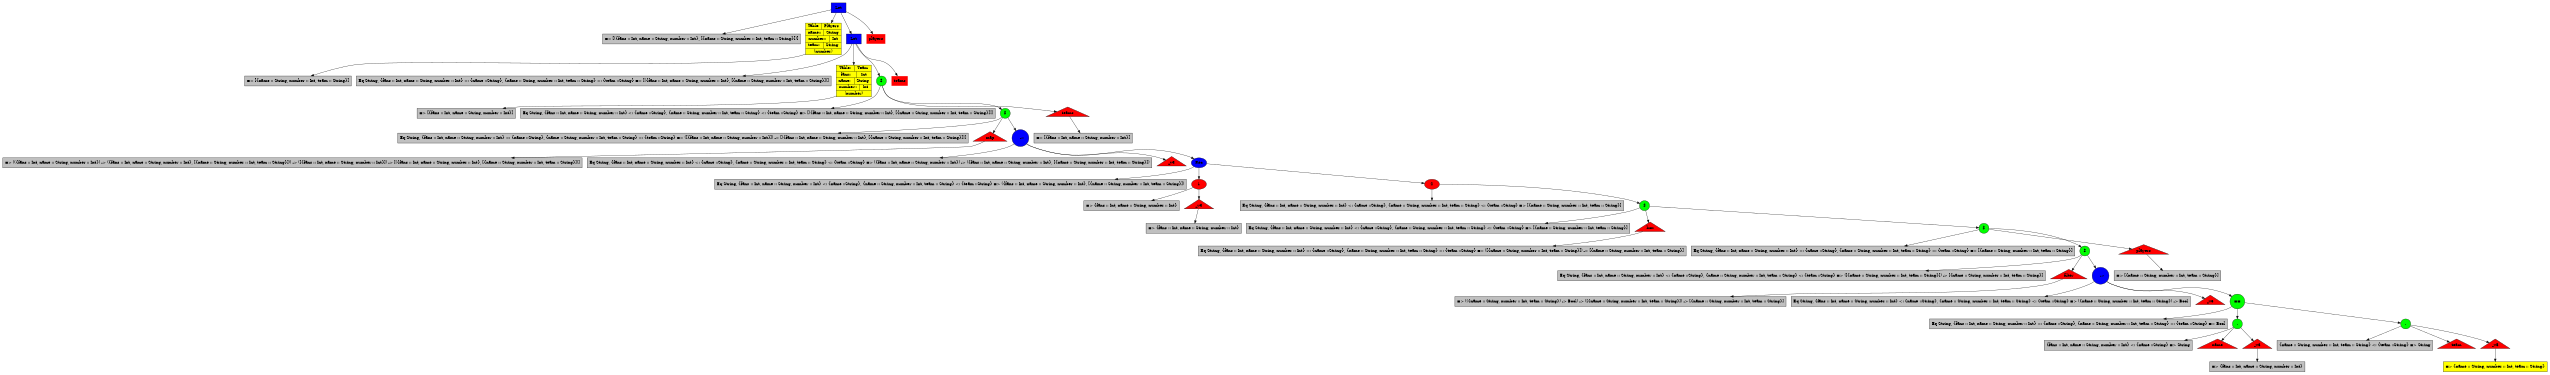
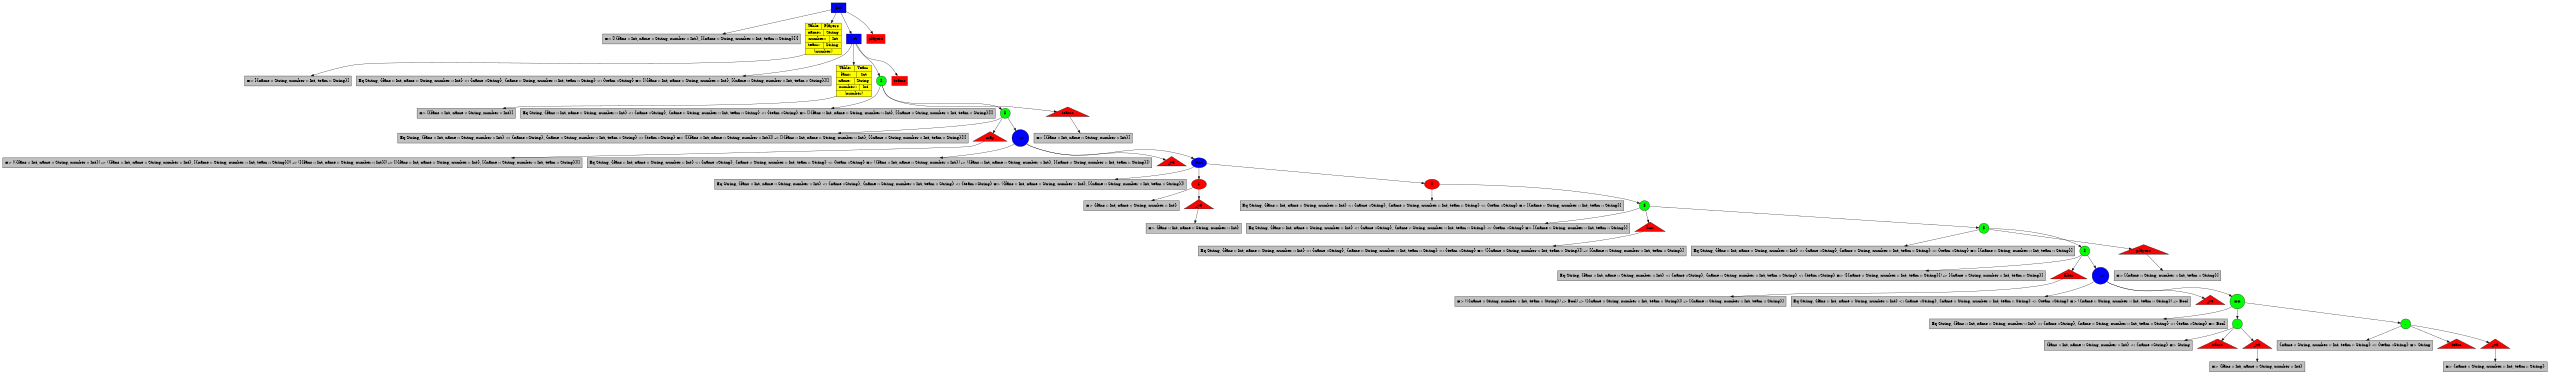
node "=> {name :: String, number :: Int, team :: String}": fillcolor yellow -> gray
